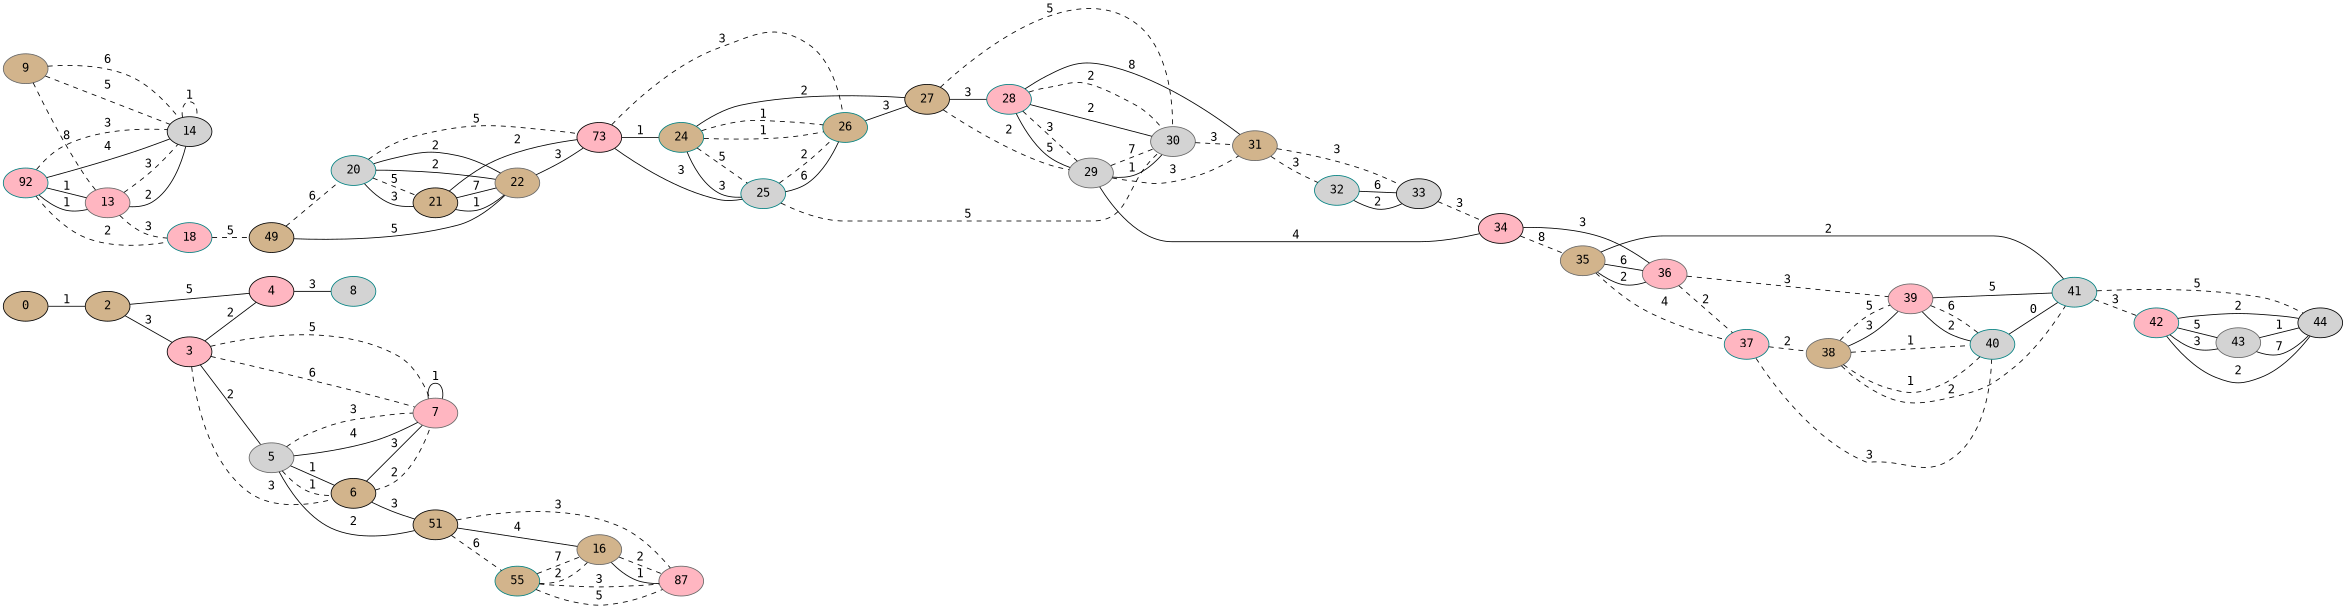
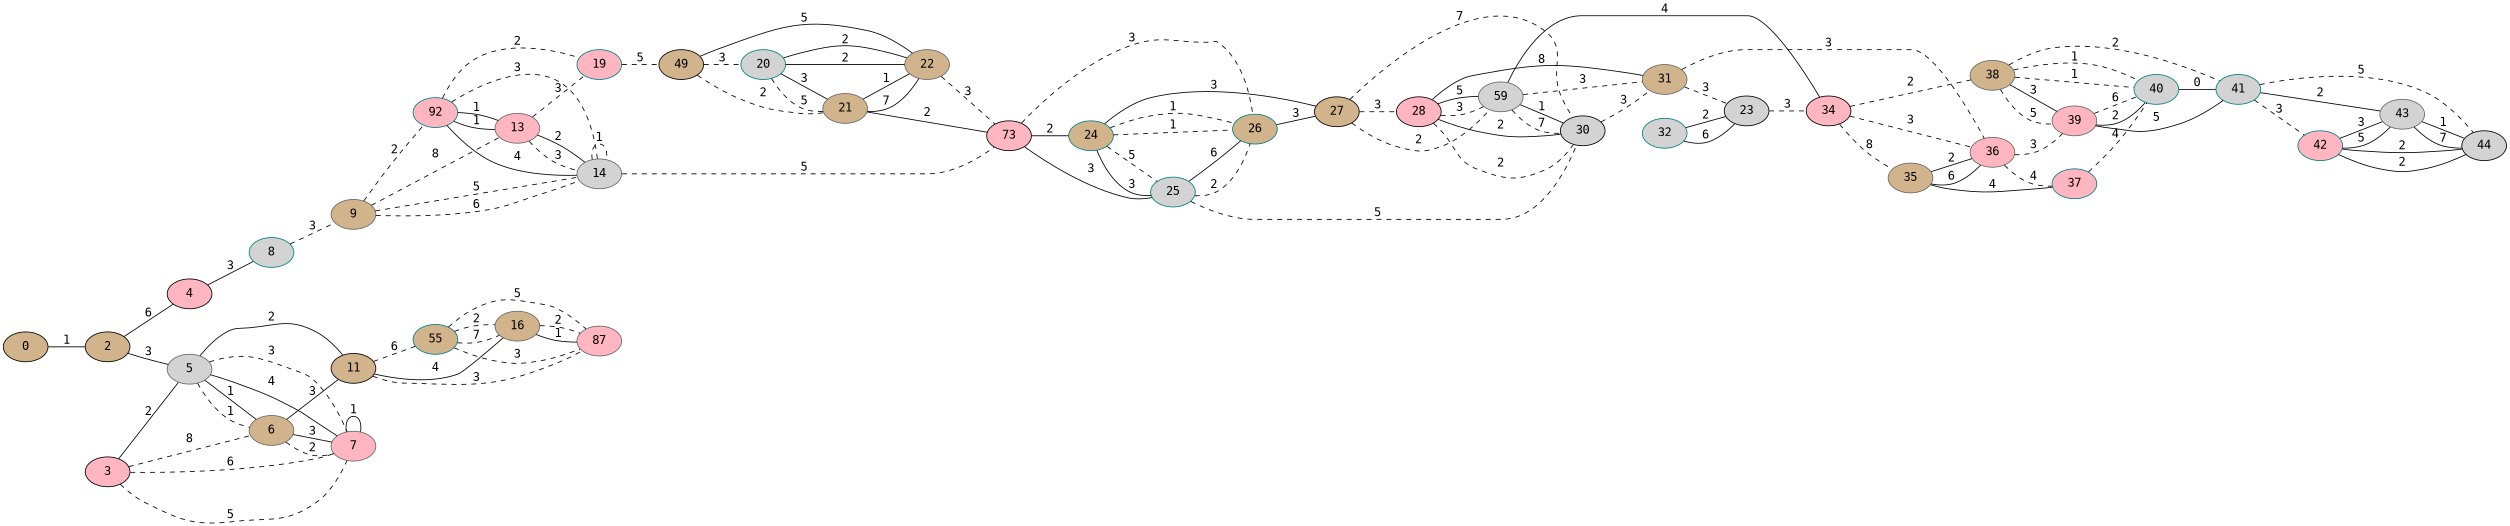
edge "27" -- "30": label "5" -> "7"
edge "27" -- "24": label "2" -> "3"
edge "27" -- "28": style solid -> dashed
node "28": color teal -> black
edge "49" -- "21": added, label "2"
edge "73" -- "20": now "73" -- "14"
edge "73" -- "24": label "1" -> "2"
node "14": color black -> gray40
node "30": color gray40 -> black
edge "92" -- "9": added, label "2"
edge "73" -- "22": style solid -> dashed
edge "31" -- "32": now "31" -- "36"
node "29": label "29" -> "59"
node "33": label "33" -> "23"
edge "20" -- "49": label "6" -> "3"
node "21": color black -> gray40
edge "9" -- "8": added, label "3"
edge "34" -- "36": style solid -> dashed
edge "35" -- "41": now "43" -- "41"
node "18": label "18" -> "19"
edge "4" -- "2": label "5" -> "6"
edge "36" -- "37": label "2" -> "4"
edge "35" -- "37": style dashed -> solid
edge "4" -- "3": removed, label "2"
edge "2" -- "3": now "2" -- "5"
edge "37" -- "38": now "34" -- "38"
edge "37" -- "40": label "3" -> "4"
edge "3" -- "6": label "3" -> "8"
node "6": color black -> gray40
node "51": label "51" -> "11"
